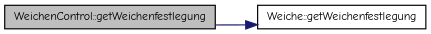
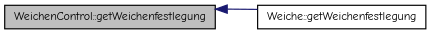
edge "WeichenControl::getWeichenfestlegung" -> "Weiche::getWeichenfestlegung": reversed
